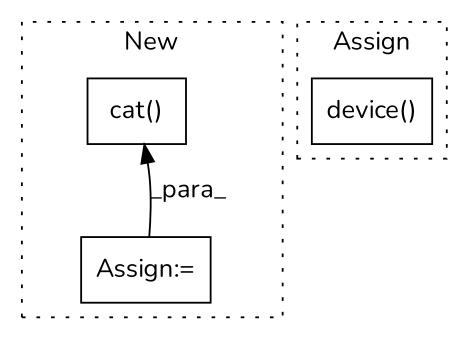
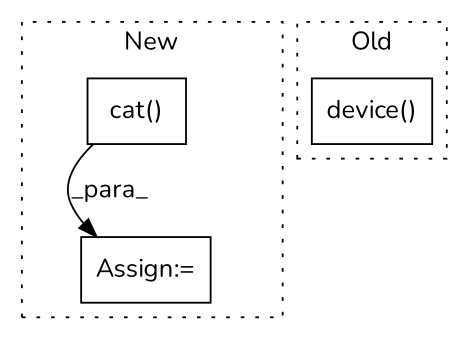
cluster "Assign": label "Assign" -> "Old"
edge "Assign:=" -> "cat()": reversed
